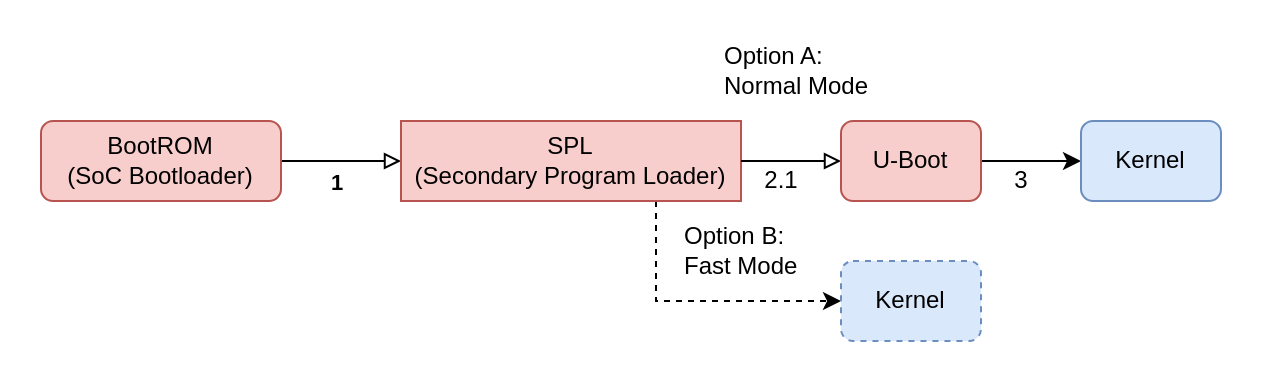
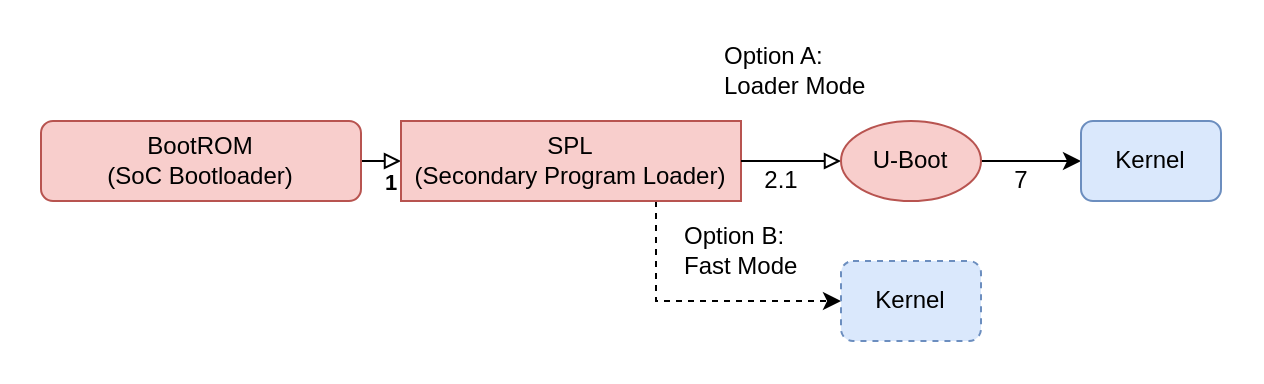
node "Option A: Normal Mode": label "Option A: Normal Mode" -> "Option A: Loader Mode"
node "BootROM (SoC Bootloader)": size 240x80 -> 320x80
node "U-Boot": shape rounded rectangle -> ellipse
node "3": label "3" -> "7"
